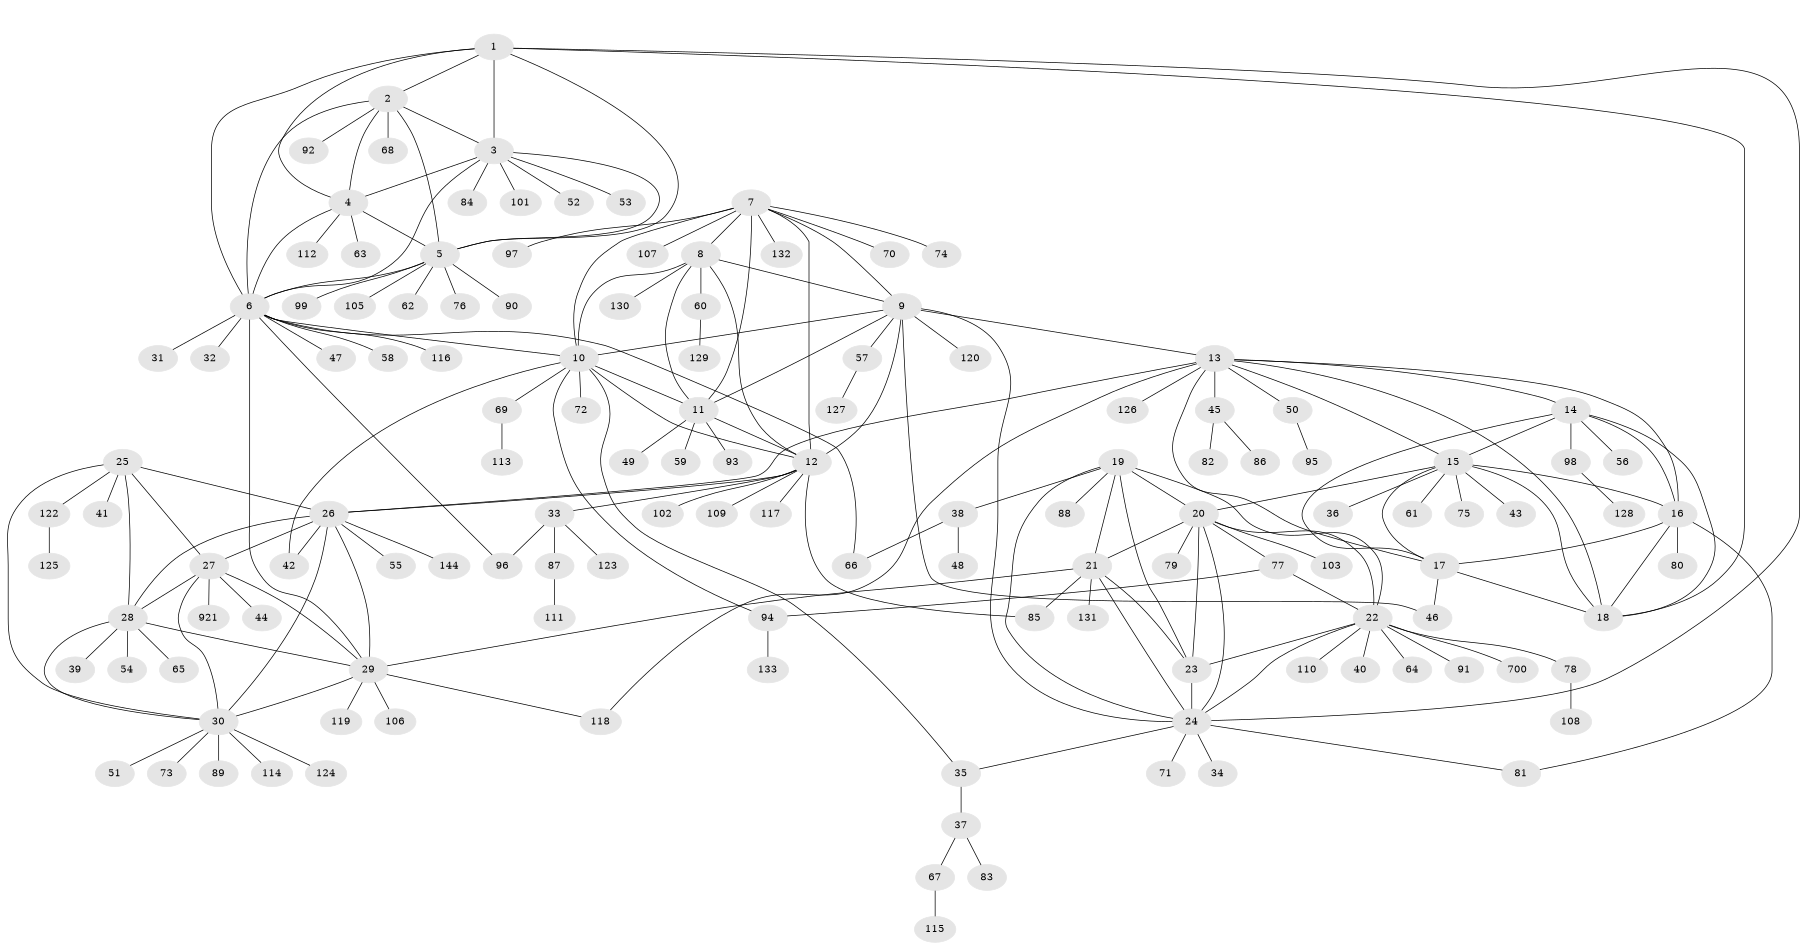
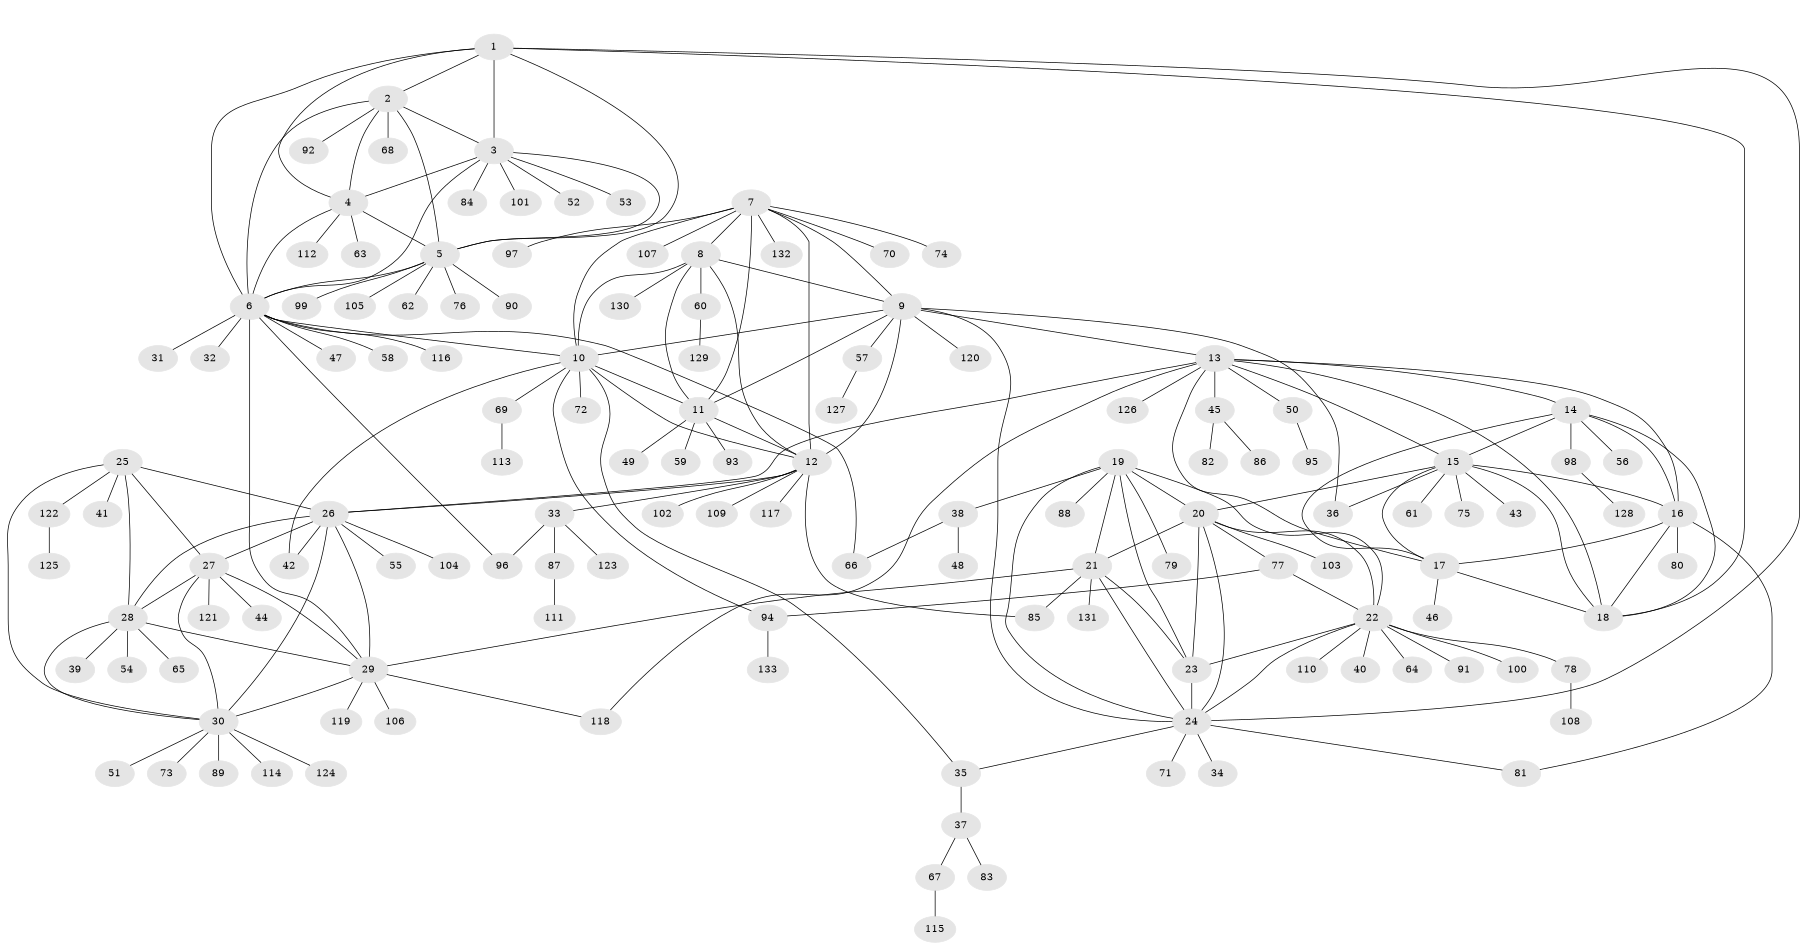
edge "20" -- "79": now "19" -- "79"
node "144": label "144" -> "104"
edge "9" -- "46": now "9" -- "36"
node "921": label "921" -> "121"
node "700": label "700" -> "100"
